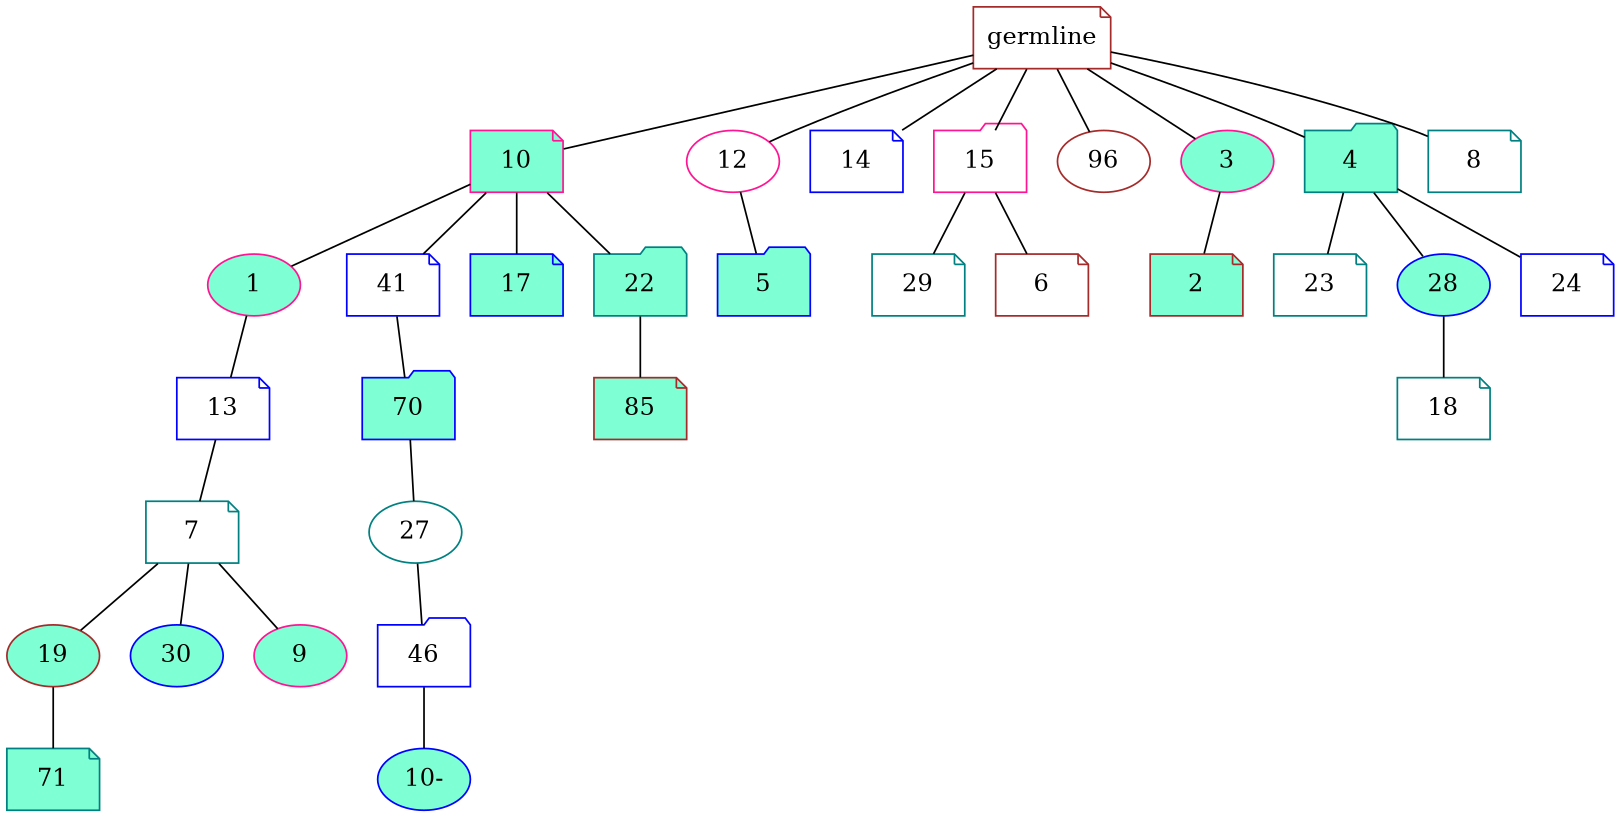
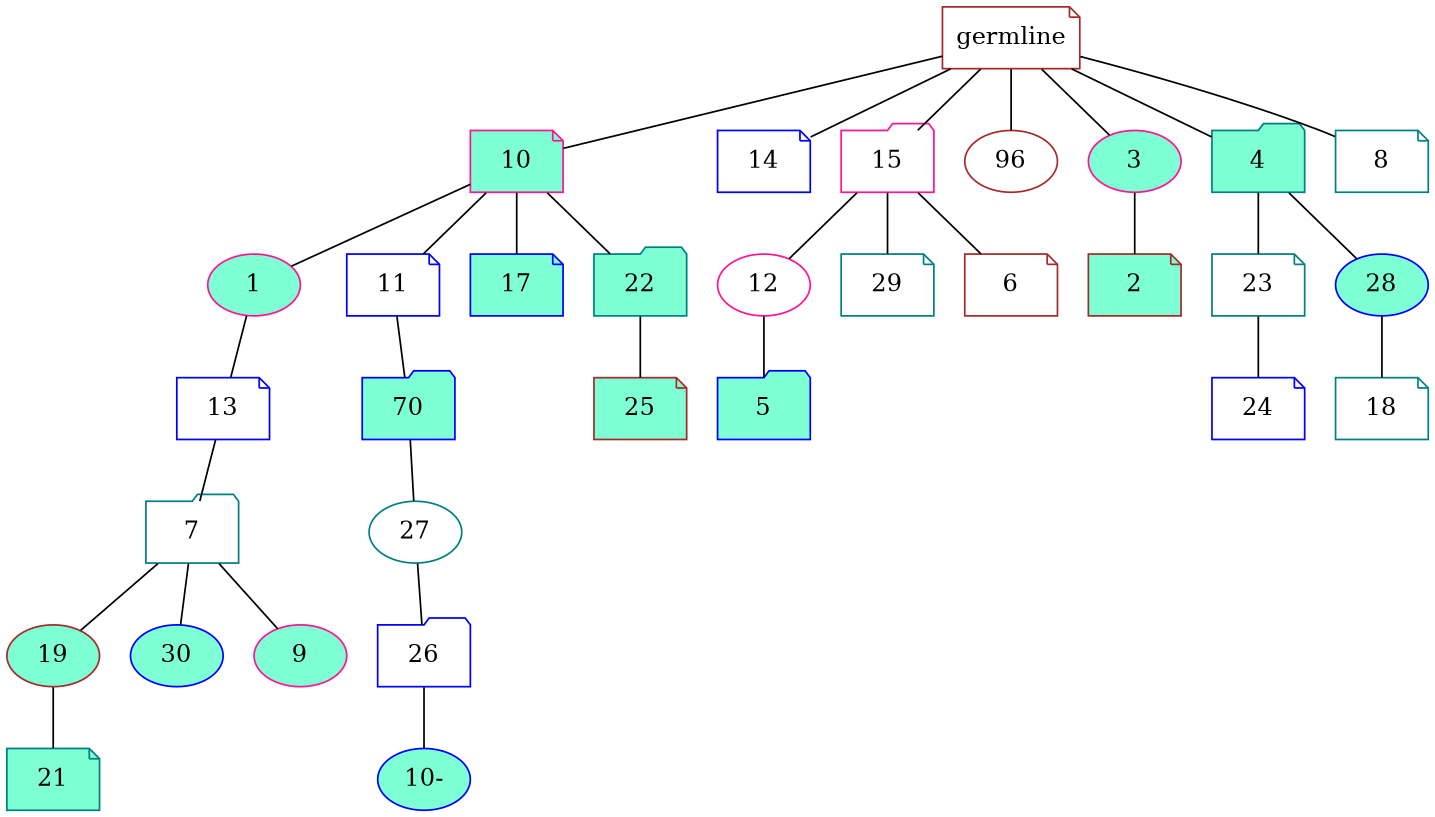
edge "germline" -- "12": now "15" -- "12"
edge "4" -- "24": now "23" -- "24"
node "41": label "41" -> "11"
node "85": label "85" -> "25"
node "7": shape note -> folder
node "46": label "46" -> "26"
node "71": label "71" -> "21"
